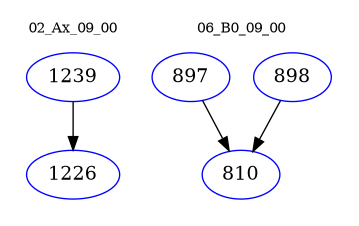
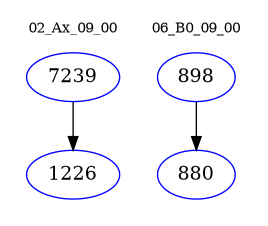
node "1239": label "1239" -> "7239"
node "897": removed
node "810": label "810" -> "880"
